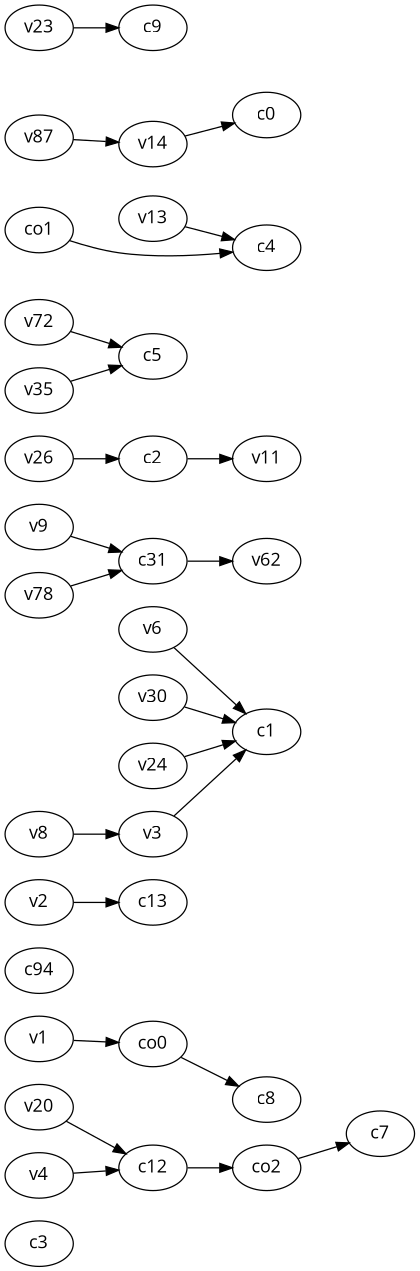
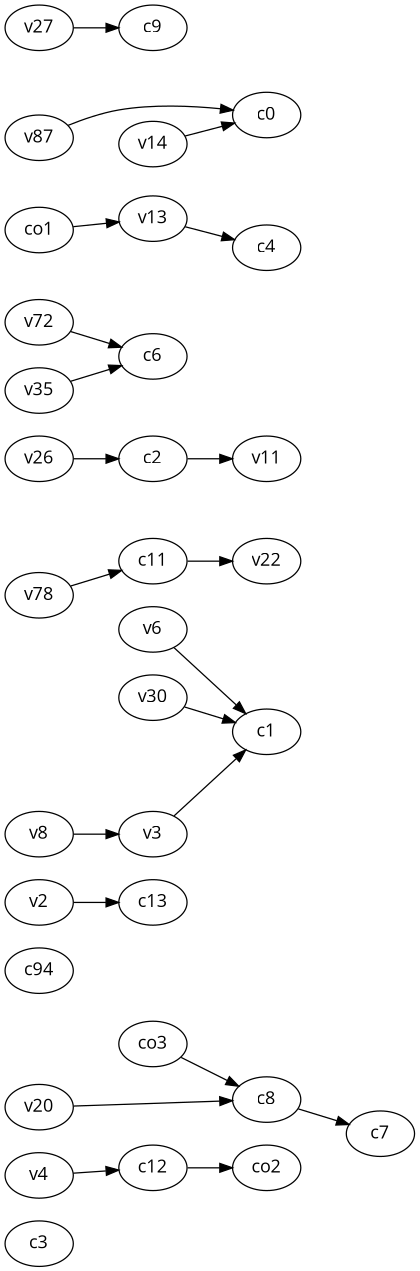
node "v23": label "v23" -> "v27"
edge "v87" -> "v14": now "v87" -> "c0"
edge "co1" -> "c4": now "co1" -> "v13"
node "c5": label "c5" -> "c6"
node "v9": removed
node "c31": label "c31" -> "c11"
node "v62": label "v62" -> "v22"
node "v24": removed
node "v1": removed
node "co0": label "co0" -> "co3"
edge "v20" -> "c12": now "v20" -> "c8"
edge "co2" -> "c7": now "c8" -> "c7"
